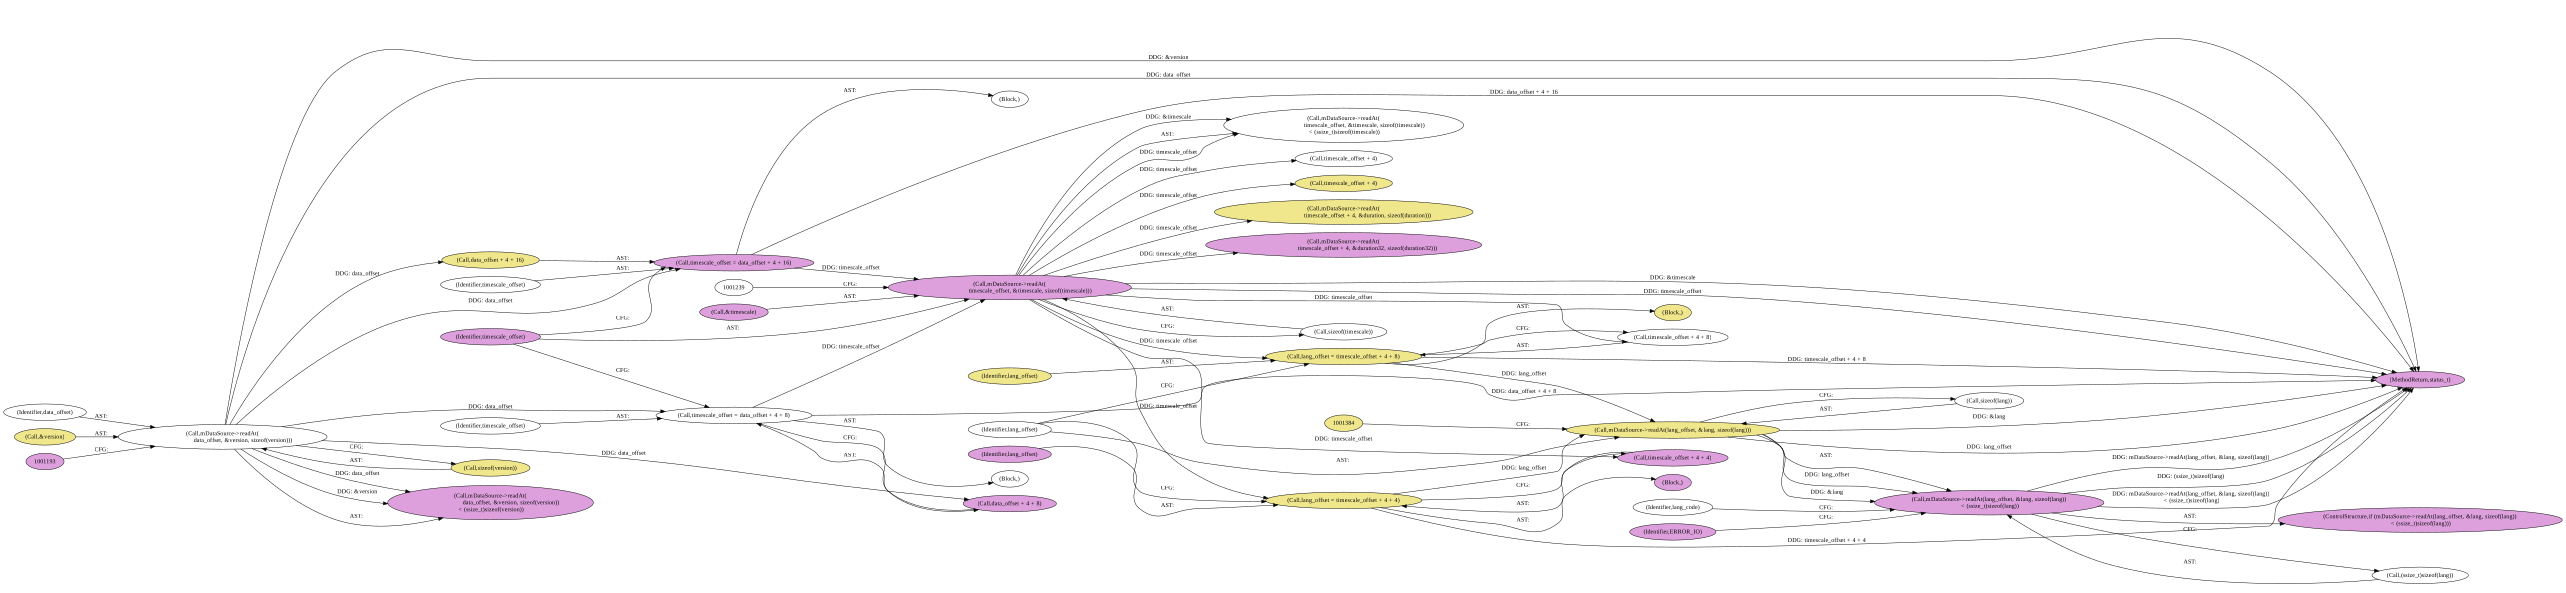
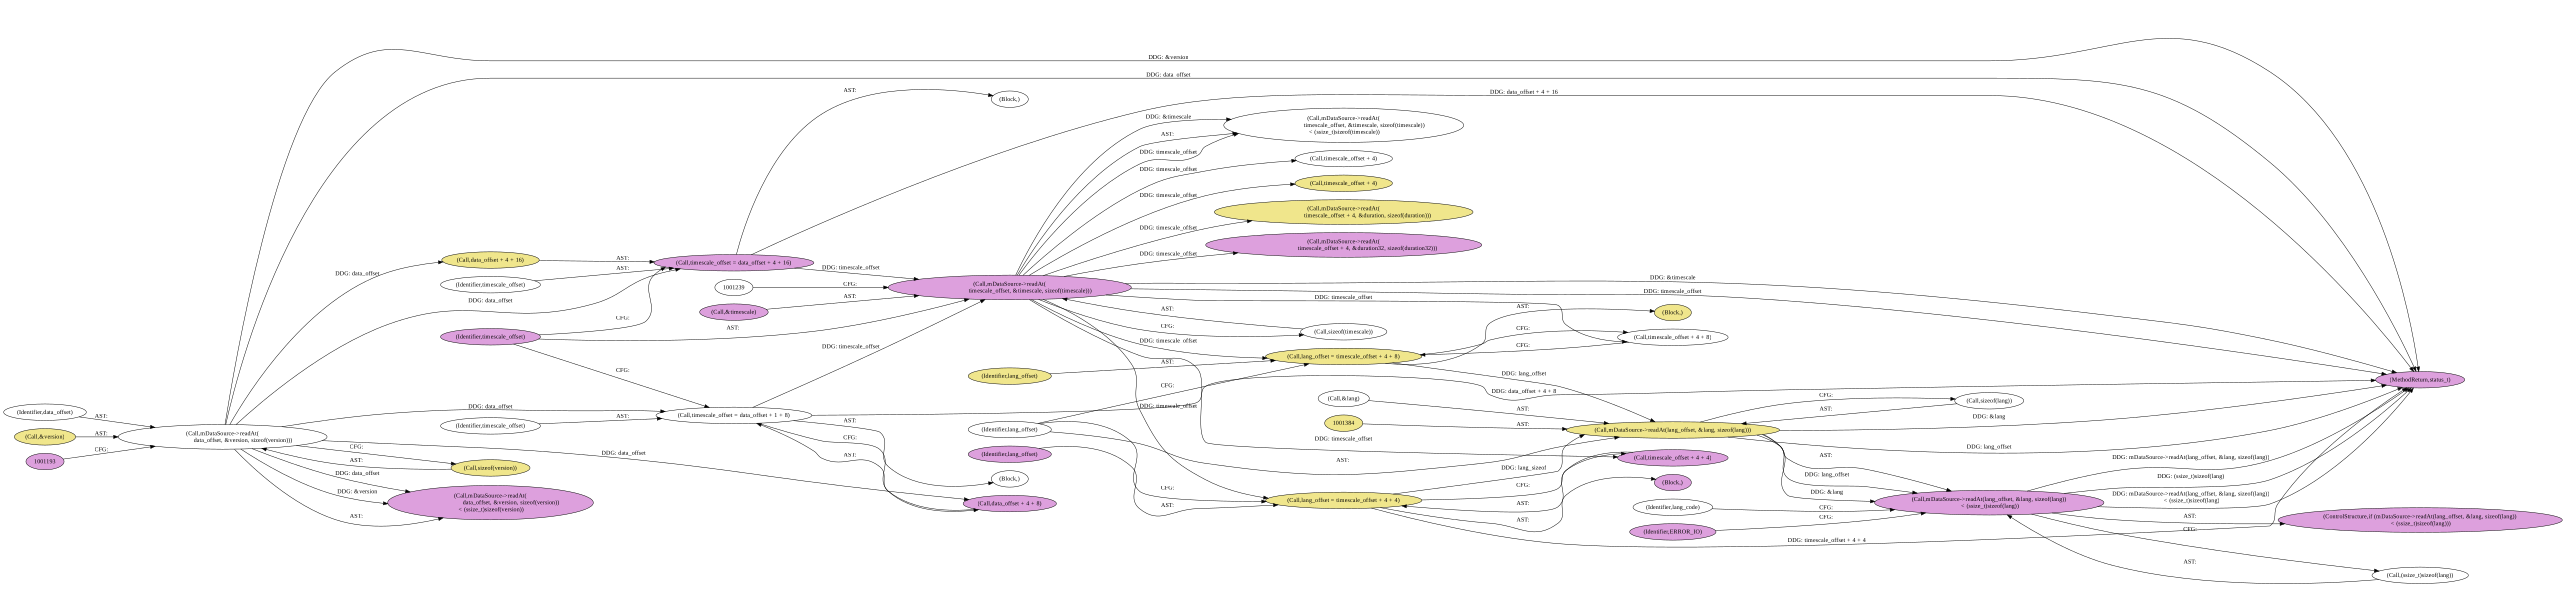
edge "(Call,timescale_offset + 4 + 8)" -> "(Call,lang_offset = timescale_offset + 4 + 8)": label "AST: " -> "CFG: "
edge "(Call,lang_offset = timescale_offset + 4 + 8)" -> "(MethodReturn,status_t)": removed, label "DDG: timescale_offset + 4 + 8"
node "(Call,&lang)": added
node "(Call,timescale_offset = data_offset + 4 + 8)": label "(Call,timescale_offset = data_offset + 4 + 8)" -> "(Call,timescale_offset = data_offset + 1 + 8)"
edge "1001384" -> "(Call,mDataSource->readAt(lang_offset, &lang, sizeof(lang)))": label "CFG: " -> "AST: "
edge "(Call,lang_offset = timescale_offset + 4 + 4)" -> "(Call,mDataSource->readAt(lang_offset, &lang, sizeof(lang)))": label "DDG: lang_offset" -> "DDG: lang_sizeof"
